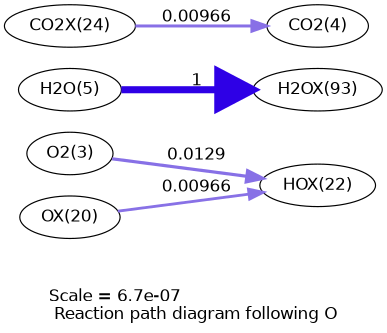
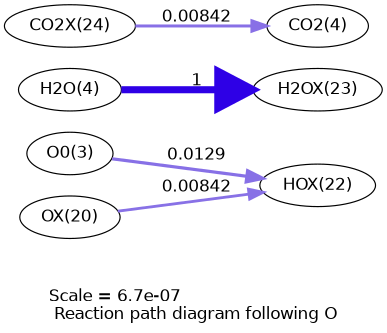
edge "CO2X(24)" -> "CO2(4)": label " 0.00966" -> " 0.00842"
node "H2O(5)": label "H2O(5)" -> "H2O(4)"
node "H2OX(93)": label "H2OX(93)" -> "H2OX(23)"
node "O2(3)": label "O2(3)" -> "O0(3)"
edge "OX(20)" -> "HOX(22)": label " 0.00966" -> " 0.00842"
